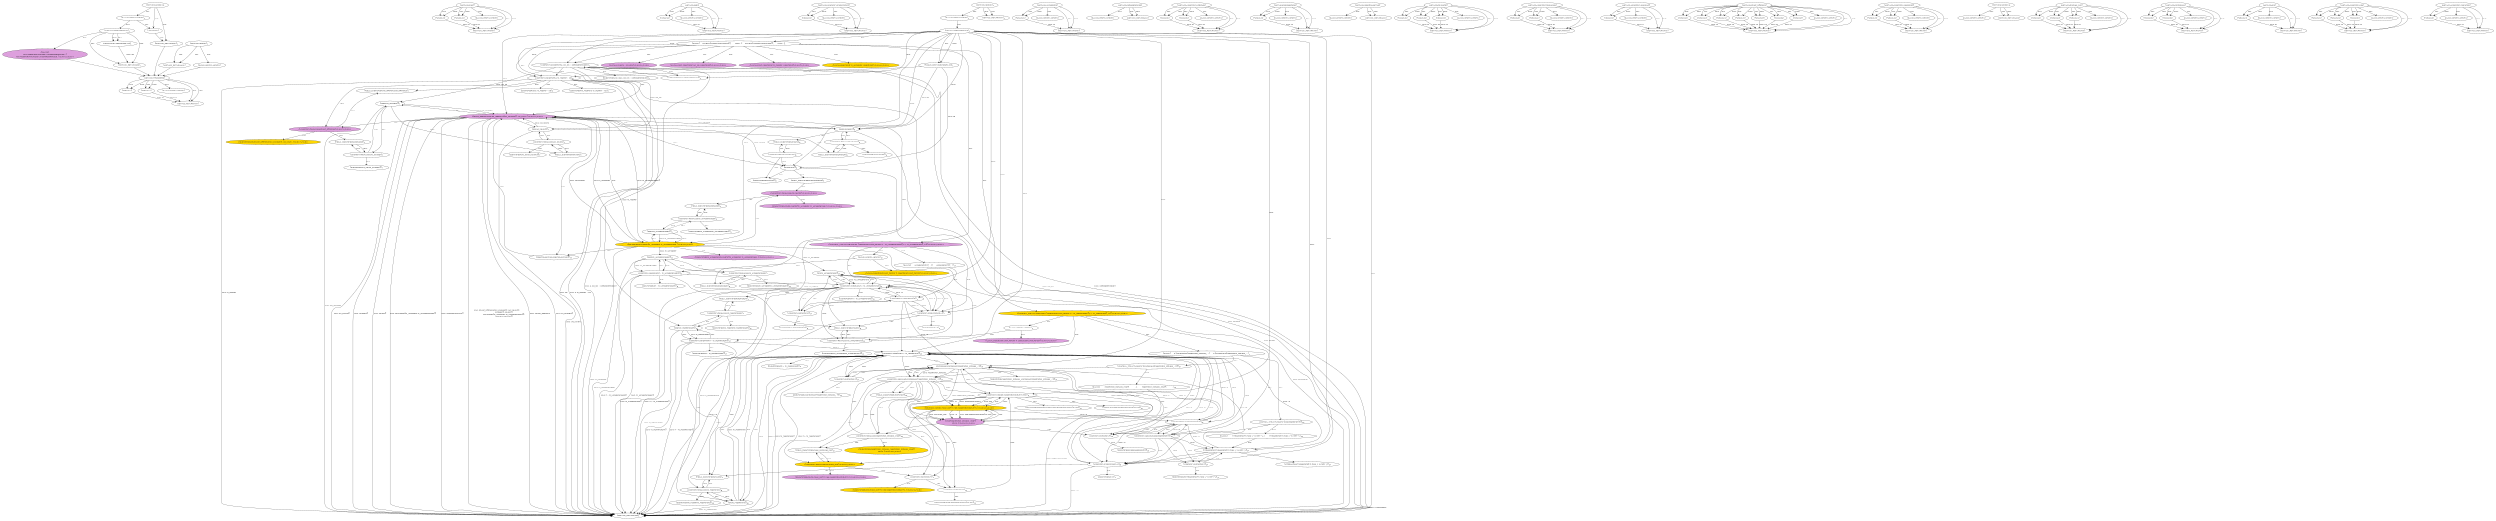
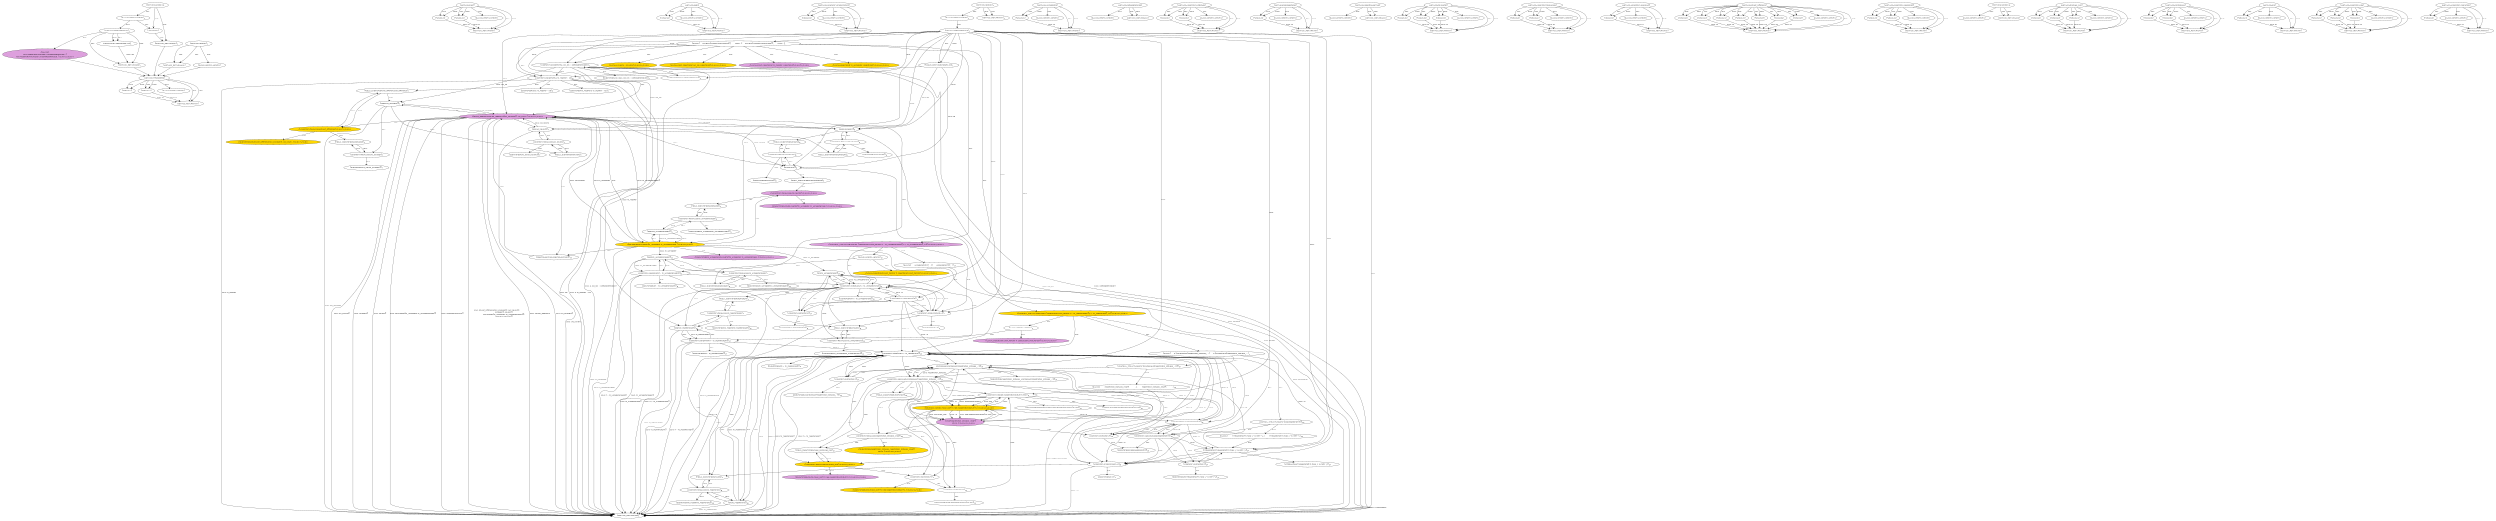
node "<(LOCAL,DCHECK : DCHECK)<SUB>2</SUB>>": fillcolor plum -> gold
node "<(LOCAL,const ObjectIdSet old_ids: ObjectIdSet)<SUB>4</SUB>>": fillcolor plum -> gold
edge "(<operator>.assignment,& to_register = ids)" -> "<(<operator>.fieldAccess,std::set_difference)<SUB>7</SUB>>": now "(FIELD_IDENTIFIER,set_difference,set_difference)" -> "<(<operator>.fieldAccess,std::set_difference)<SUB>7</SUB>>"
edge "(<operator>.fieldAccess,old_ids.begin)" -> "(begin,old_ids.begin())": now "(FIELD_IDENTIFIER,set_difference,set_difference)" -> "(begin,old_ids.begin())"
node "<(<operator>.fieldAccess,std::set_difference)<SUB>7</SUB>>": fillcolor plum -> gold
edge "(end,ids.end())" -> "(IDENTIFIER,ids,ids.end())": now "(end,ids.end())" -> "(<operator>.fieldAccess,ids.end)"
edge "(<operator>.assignment,& to_register = ids)" -> "(end,to_register.end())": removed, label "DDG: to_register"
edge "(end,to_unregister.end())" -> "(<operator>.fieldAccess,to_unregister.end)": now "(end,to_unregister.end())" -> "(begin,to_register.begin())"
edge "(TryRegisterId,TryRegisterId(*it, false /* is-retry */))" -> "(<operator>.notEquals,it != to_register.end())": reversed
edge "(ContainsKey,ContainsKey(registration_statuses_, *it))" -> "(<operator>.new,new RegistrationStatus(*it, this))": removed, label "DDG: *it"
edge "(FIELD_IDENTIFIER,insert,insert)" -> "(<operator>.fieldAccess,registration_statuses_.insert)": removed, label "CFG:"
edge "(<operator>.logicalNot,!IsIdRegistered(*it))" -> "(IsIdRegistered,IsIdRegistered(*it))": now "(<operator>.logicalNot,!IsIdRegistered(*it))" -> "(IDENTIFIER,it,IsIdRegistered(*it))"
